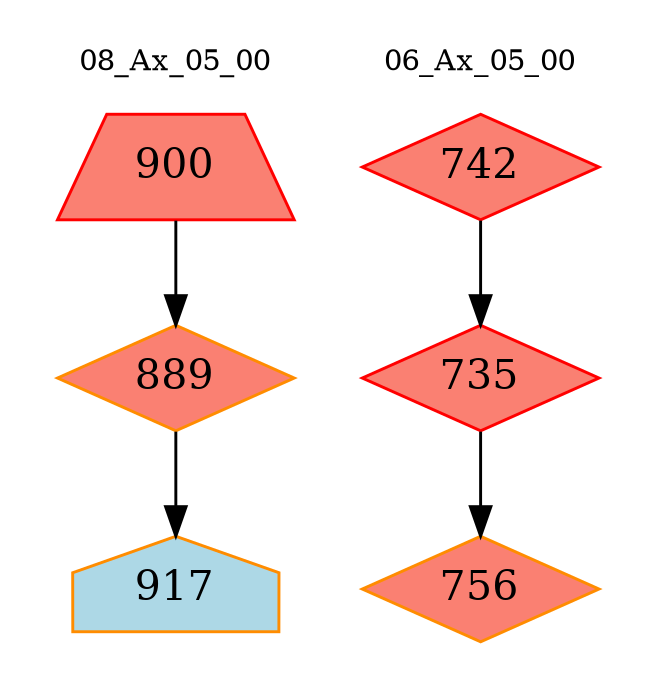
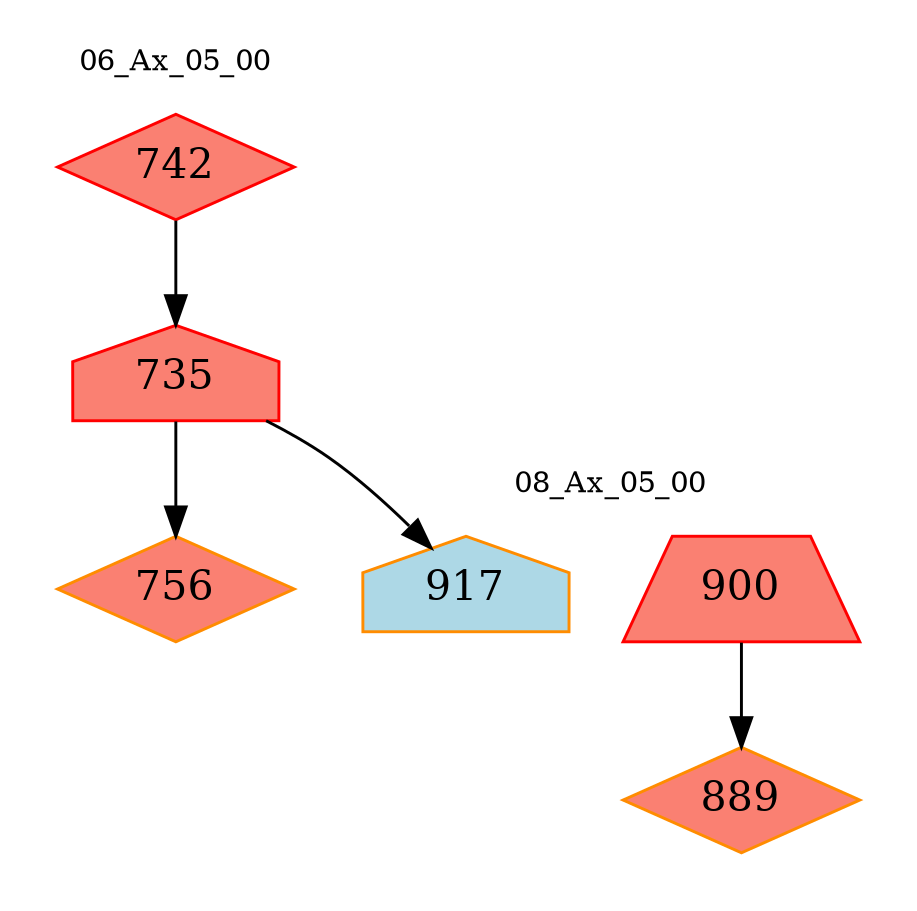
node "735": shape diamond -> house
edge "889" -> "917": now "735" -> "917"
